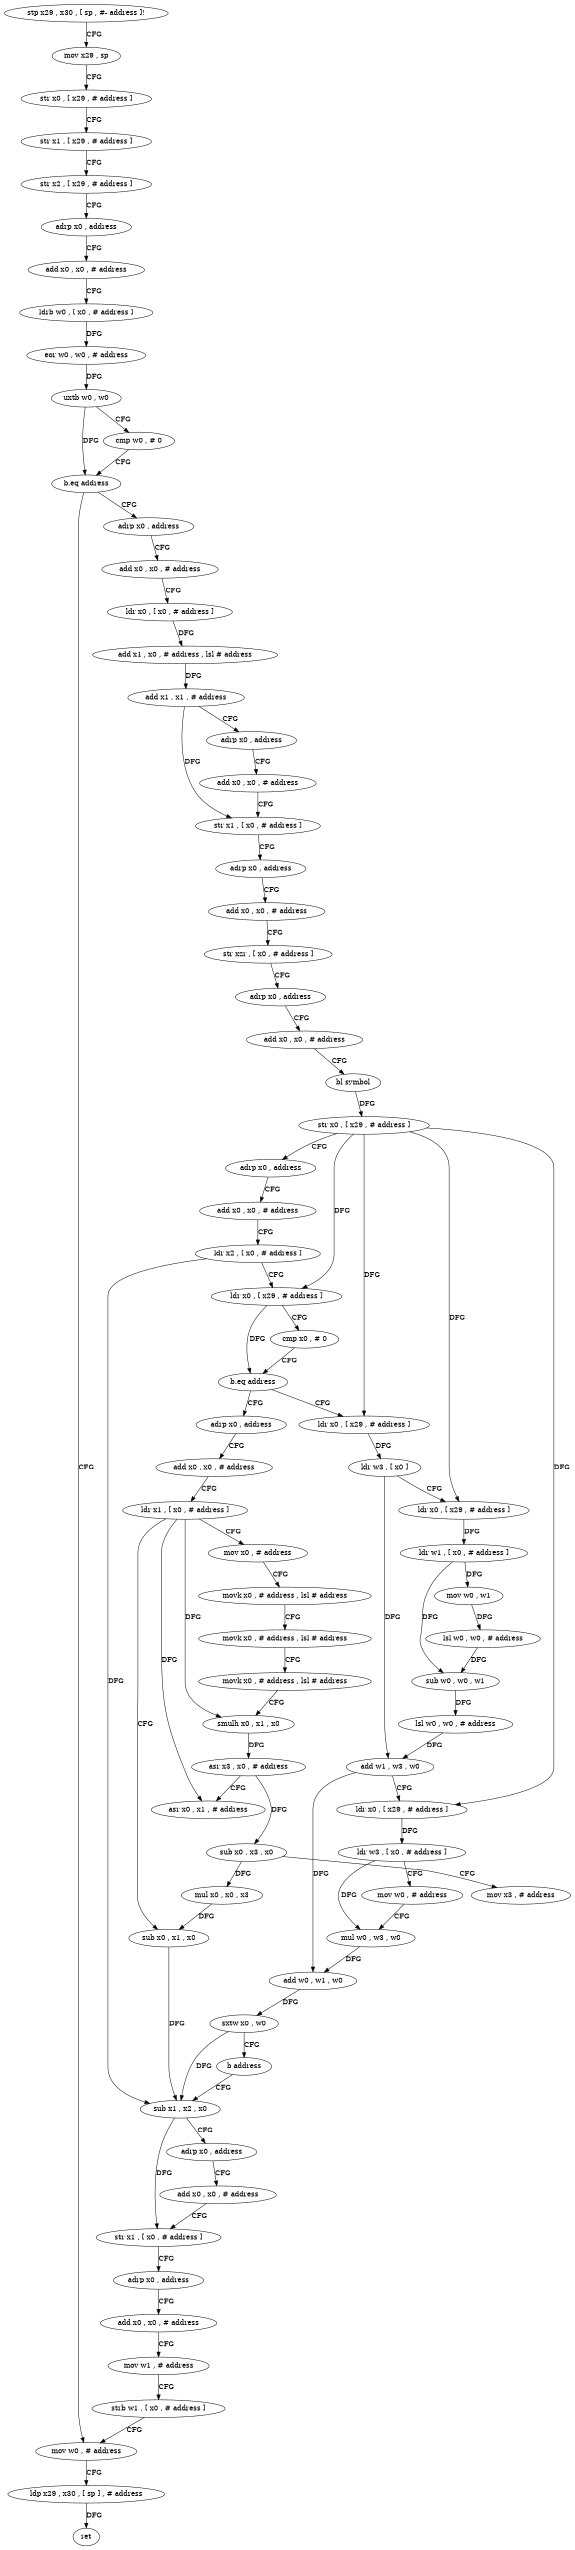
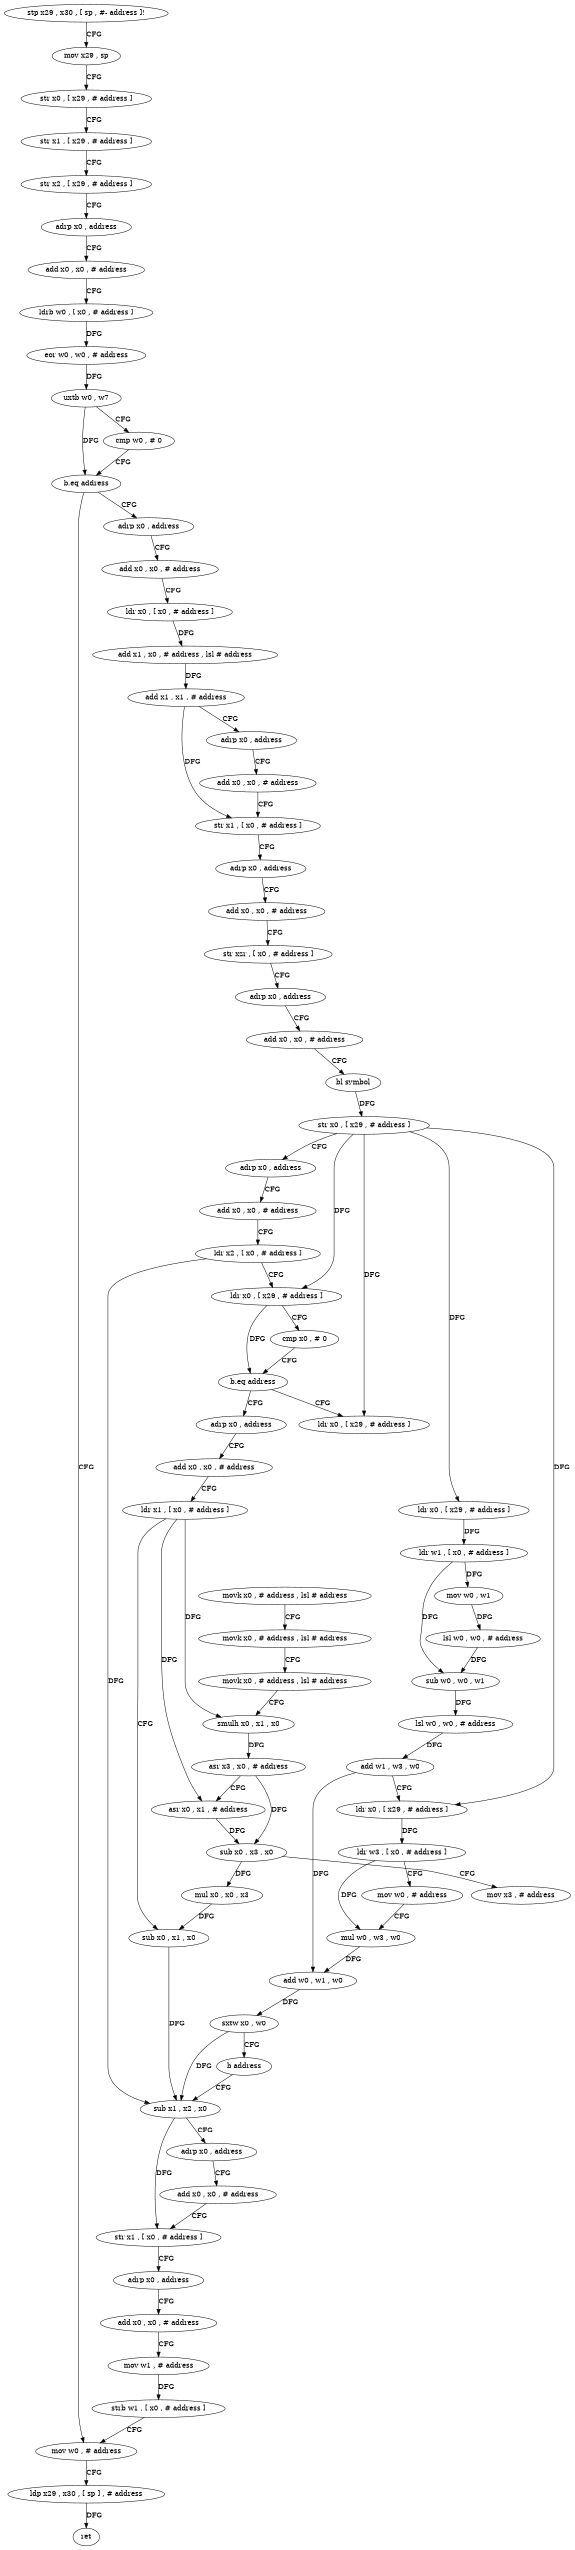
node "uxtb w0 , w0": label "uxtb w0 , w0" -> "uxtb w0 , w7"
node "ldr w3 , [ x0 ]": removed
node "mov x0 , # address": removed
edge "asr x0 , x1 , # address" -> "sub x0 , x3 , x0": added, label "DFG"
edge "mov w1 , # address" -> "strb w1 , [ x0 , # address ]": label "CFG" -> "DFG"
